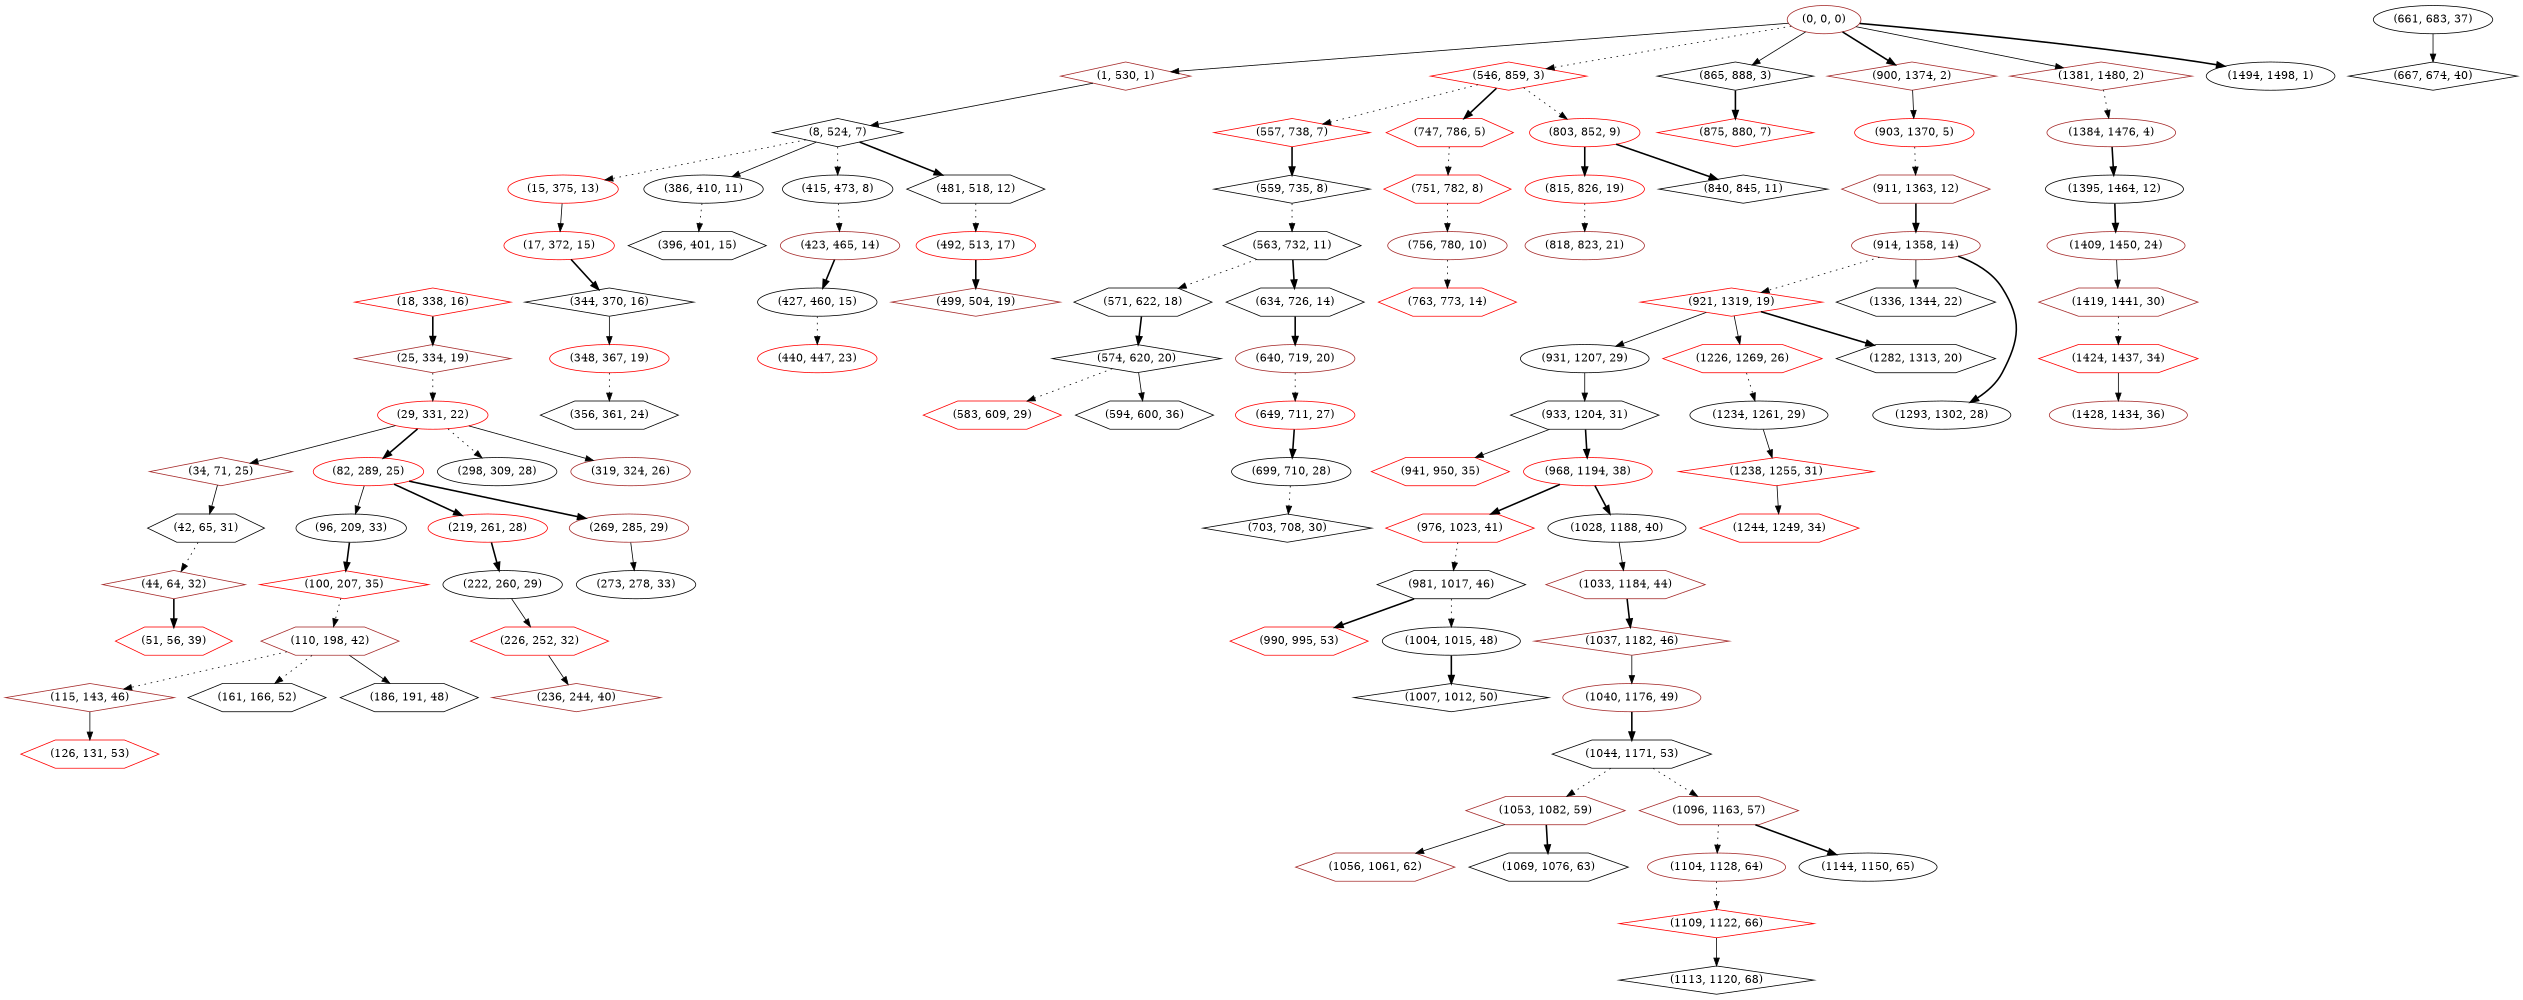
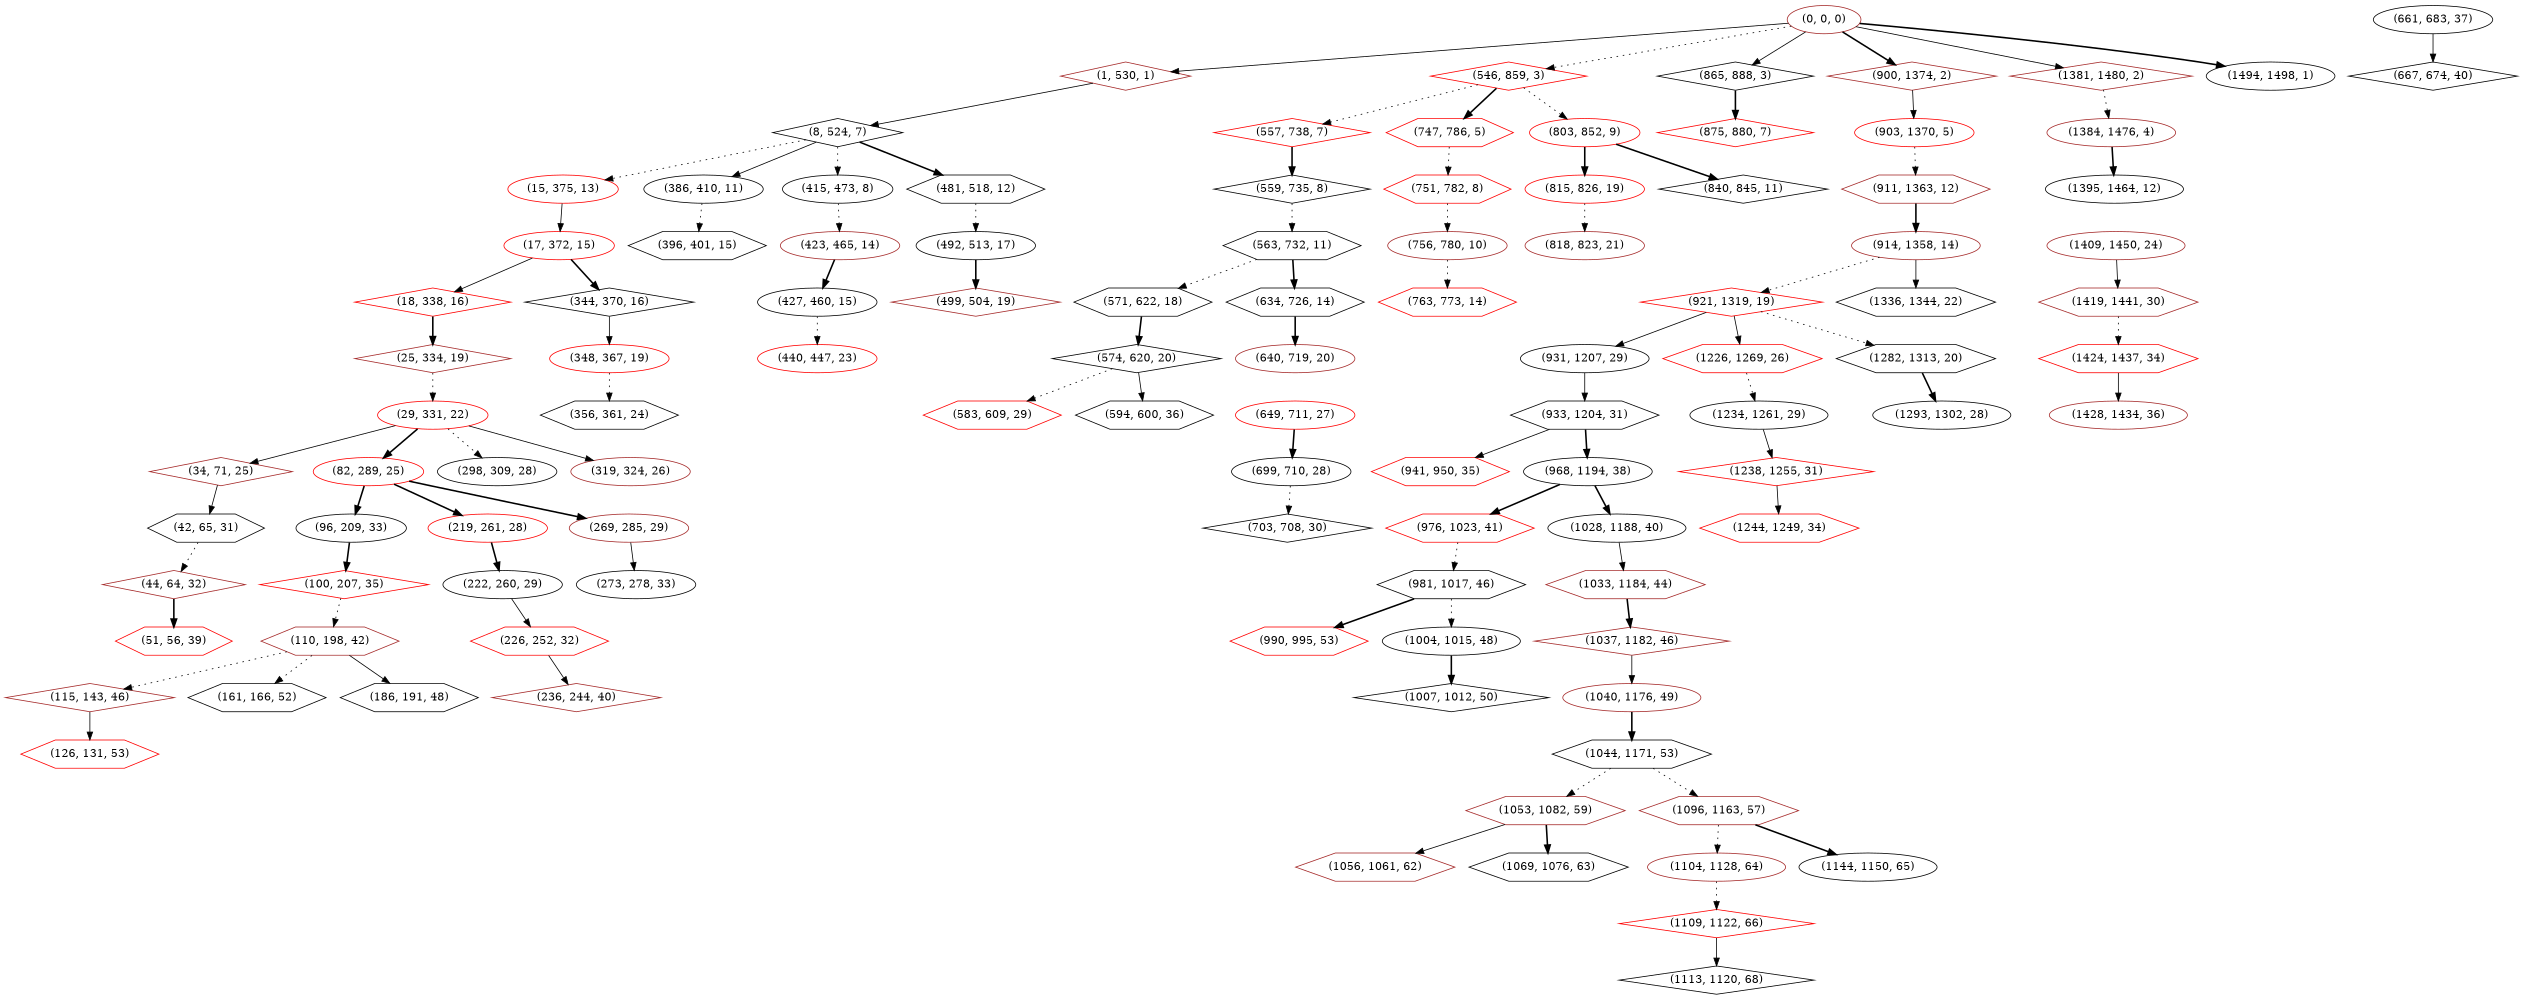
edge "(1395, 1464, 12)" -> "(1409, 1450, 24)": removed
node "(492, 513, 17)": color red -> black
edge "(17, 372, 15)" -> "(18, 338, 16)": added
edge "(914, 1358, 14)" -> "(1293, 1302, 28)": now "(1282, 1313, 20)" -> "(1293, 1302, 28)"
edge "(921, 1319, 19)" -> "(1282, 1313, 20)": style bold -> dotted
edge "(640, 719, 20)" -> "(649, 711, 27)": removed
node "(968, 1194, 38)": color red -> black
edge "(82, 289, 25)" -> "(96, 209, 33)": style solid -> bold
